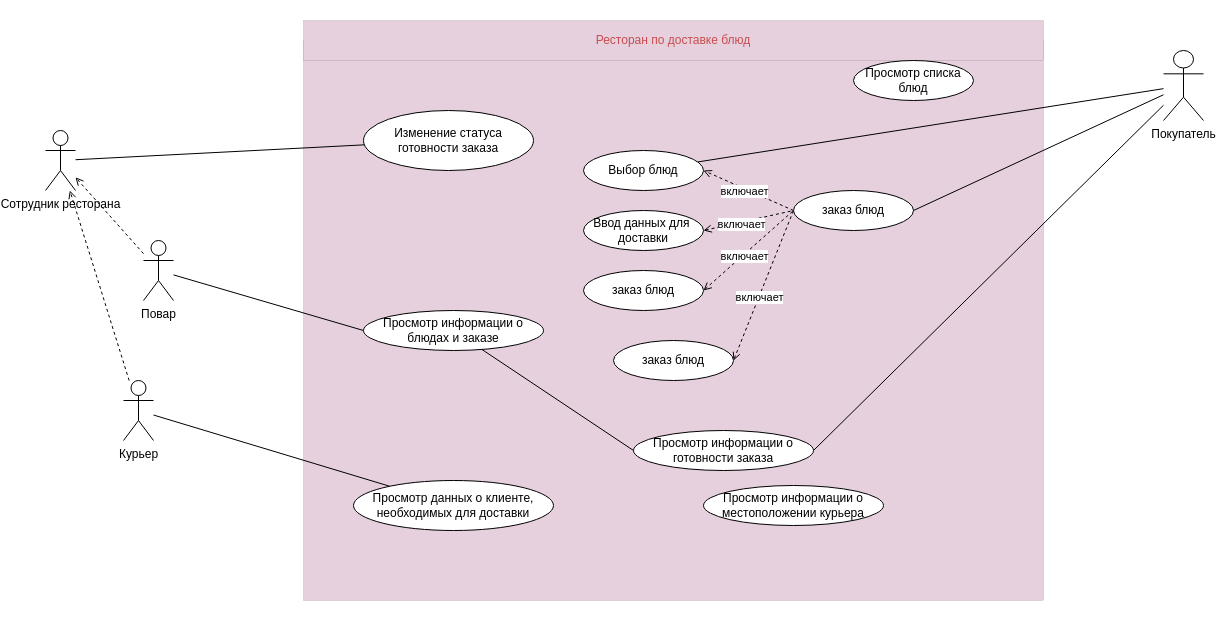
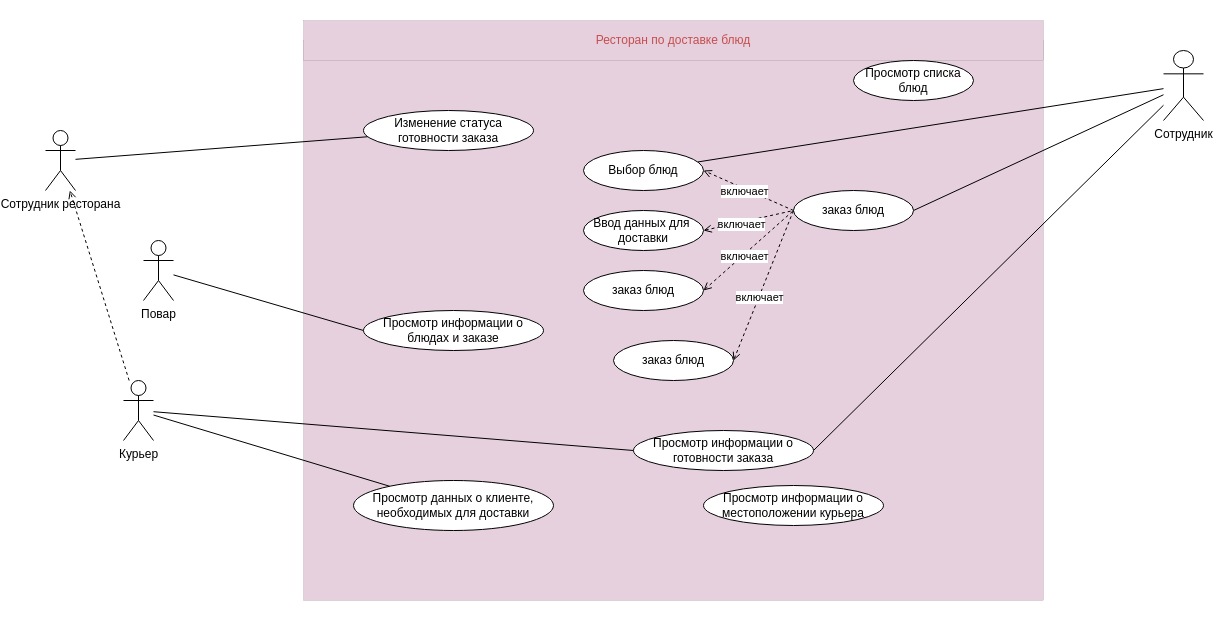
node "Покупатель": label "Покупатель" -> "Сотрудник"
node "Изменение статуса готовности заказа": size 170x60 -> 170x40
edge "Повар" -> "Сотрудник ресторана": removed
edge "Просмотр информации о блюдах и заказе" -- "Просмотр информации о готовности заказа": now "Курьер" -- "Просмотр информации о готовности заказа"
